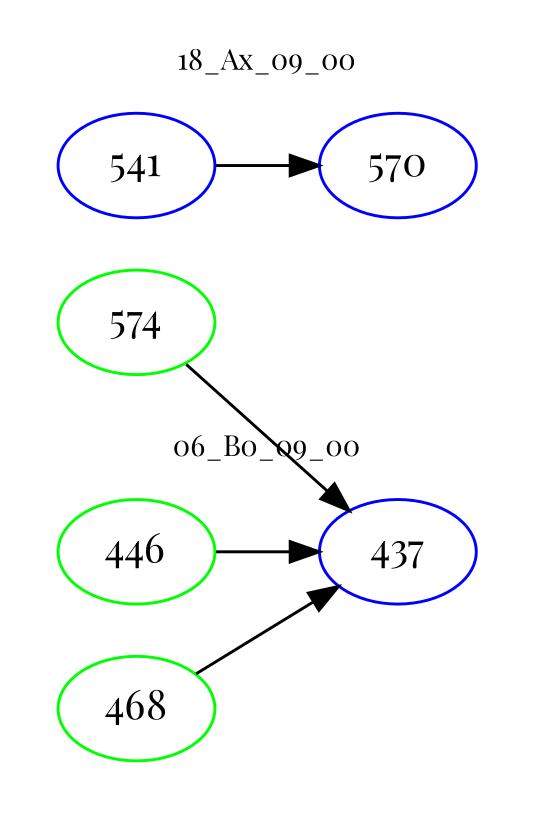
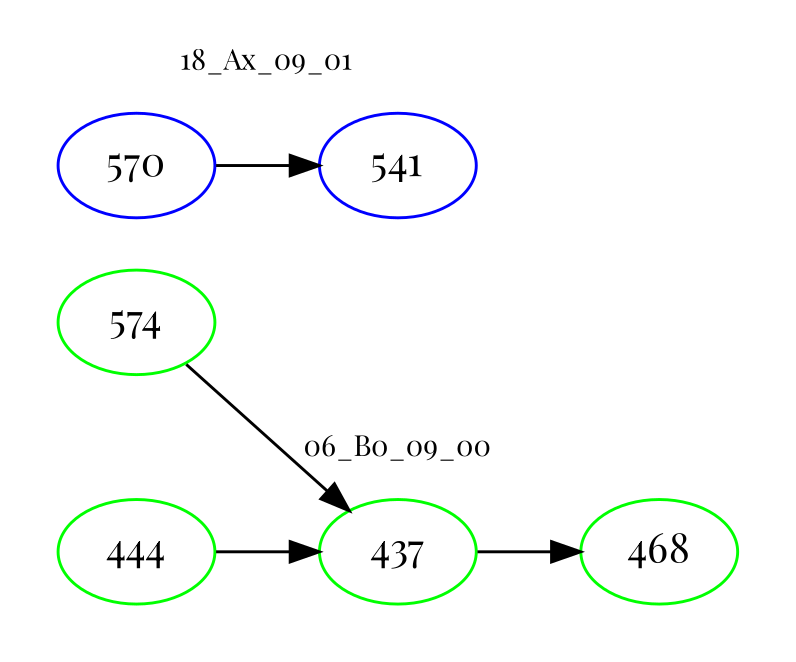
cluster "18_Ax_09_00": label "18_Ax_09_00" -> "18_Ax_09_01"
edge "541" -> "570": reversed
node "446": label "446" -> "444"
node "437": color blue -> green
edge "468" -> "437": reversed
